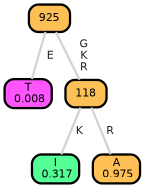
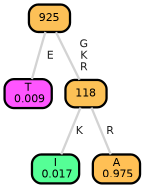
node "T 0.008": label "T 0.008" -> "T 0.009"
node "I 0.317": label "I 0.317" -> "I 0.017"
